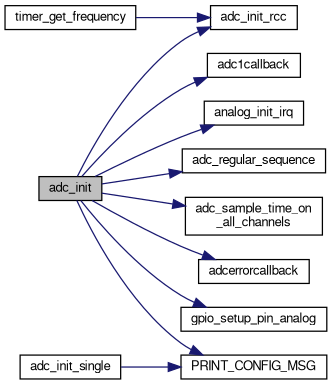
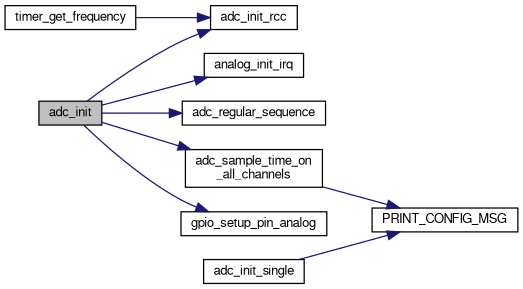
node "adc1callback": removed
node "adcerrorcallback": removed
edge "adc_init" -> "PRINT_CONFIG_MSG": now "adc_sample_time_on _all_channels" -> "PRINT_CONFIG_MSG"
